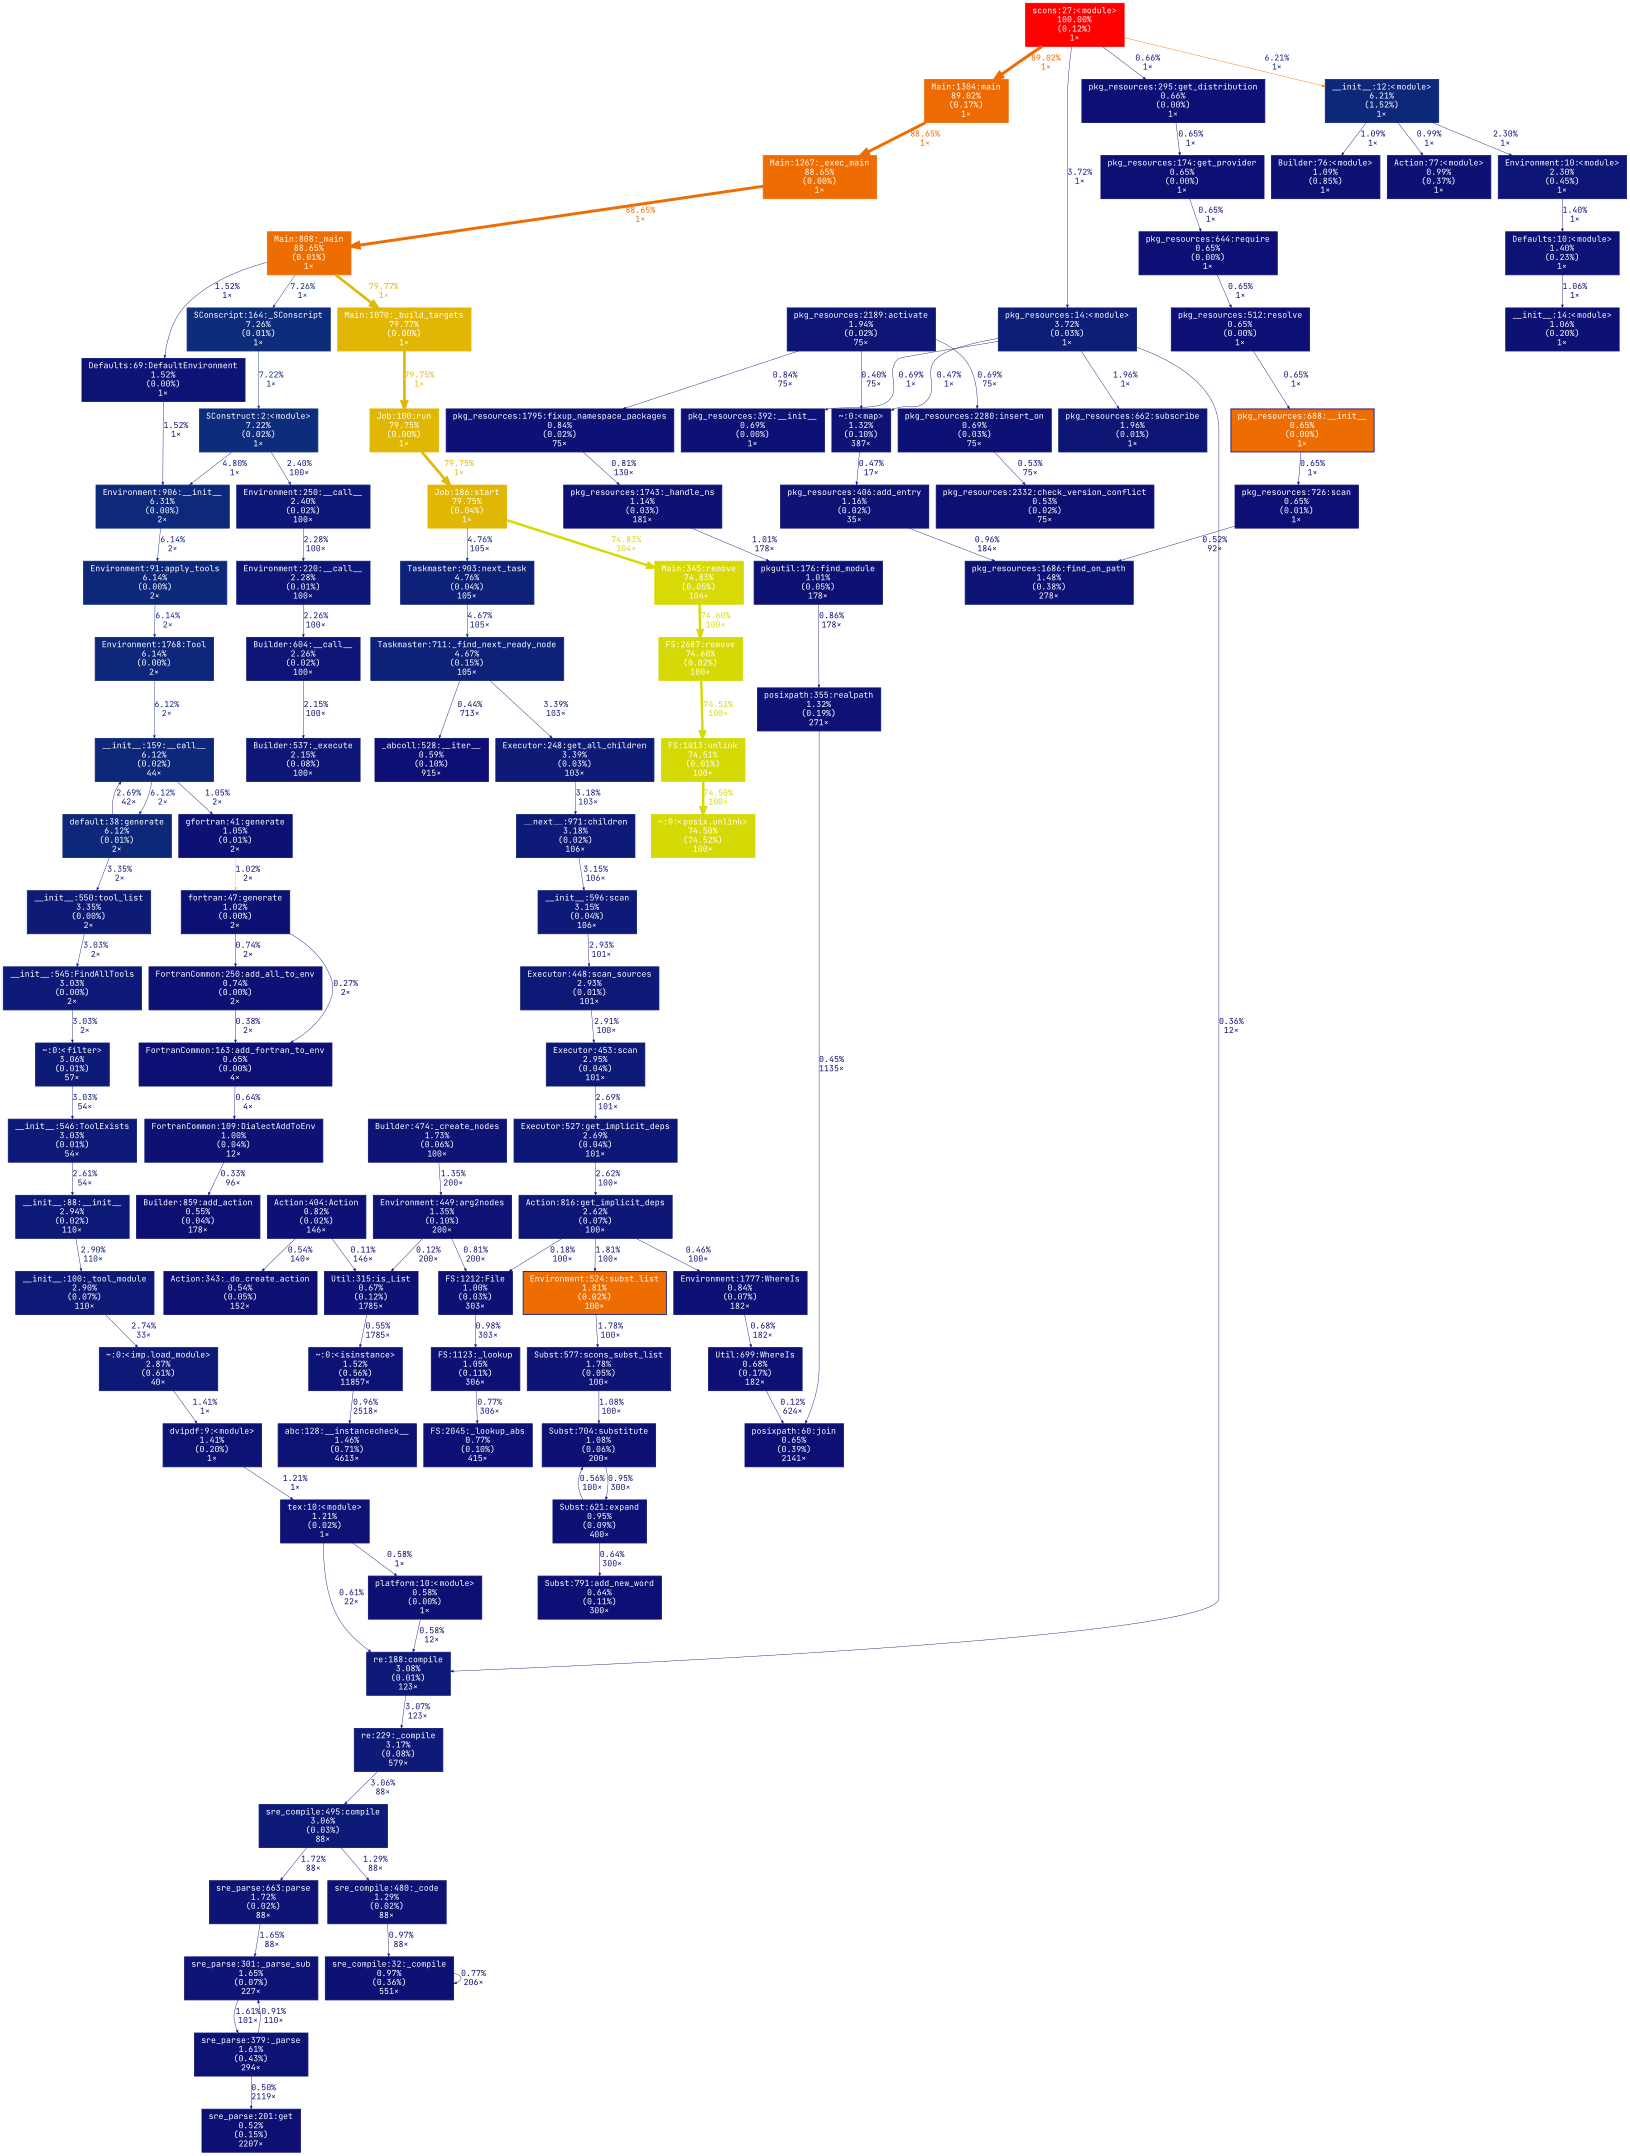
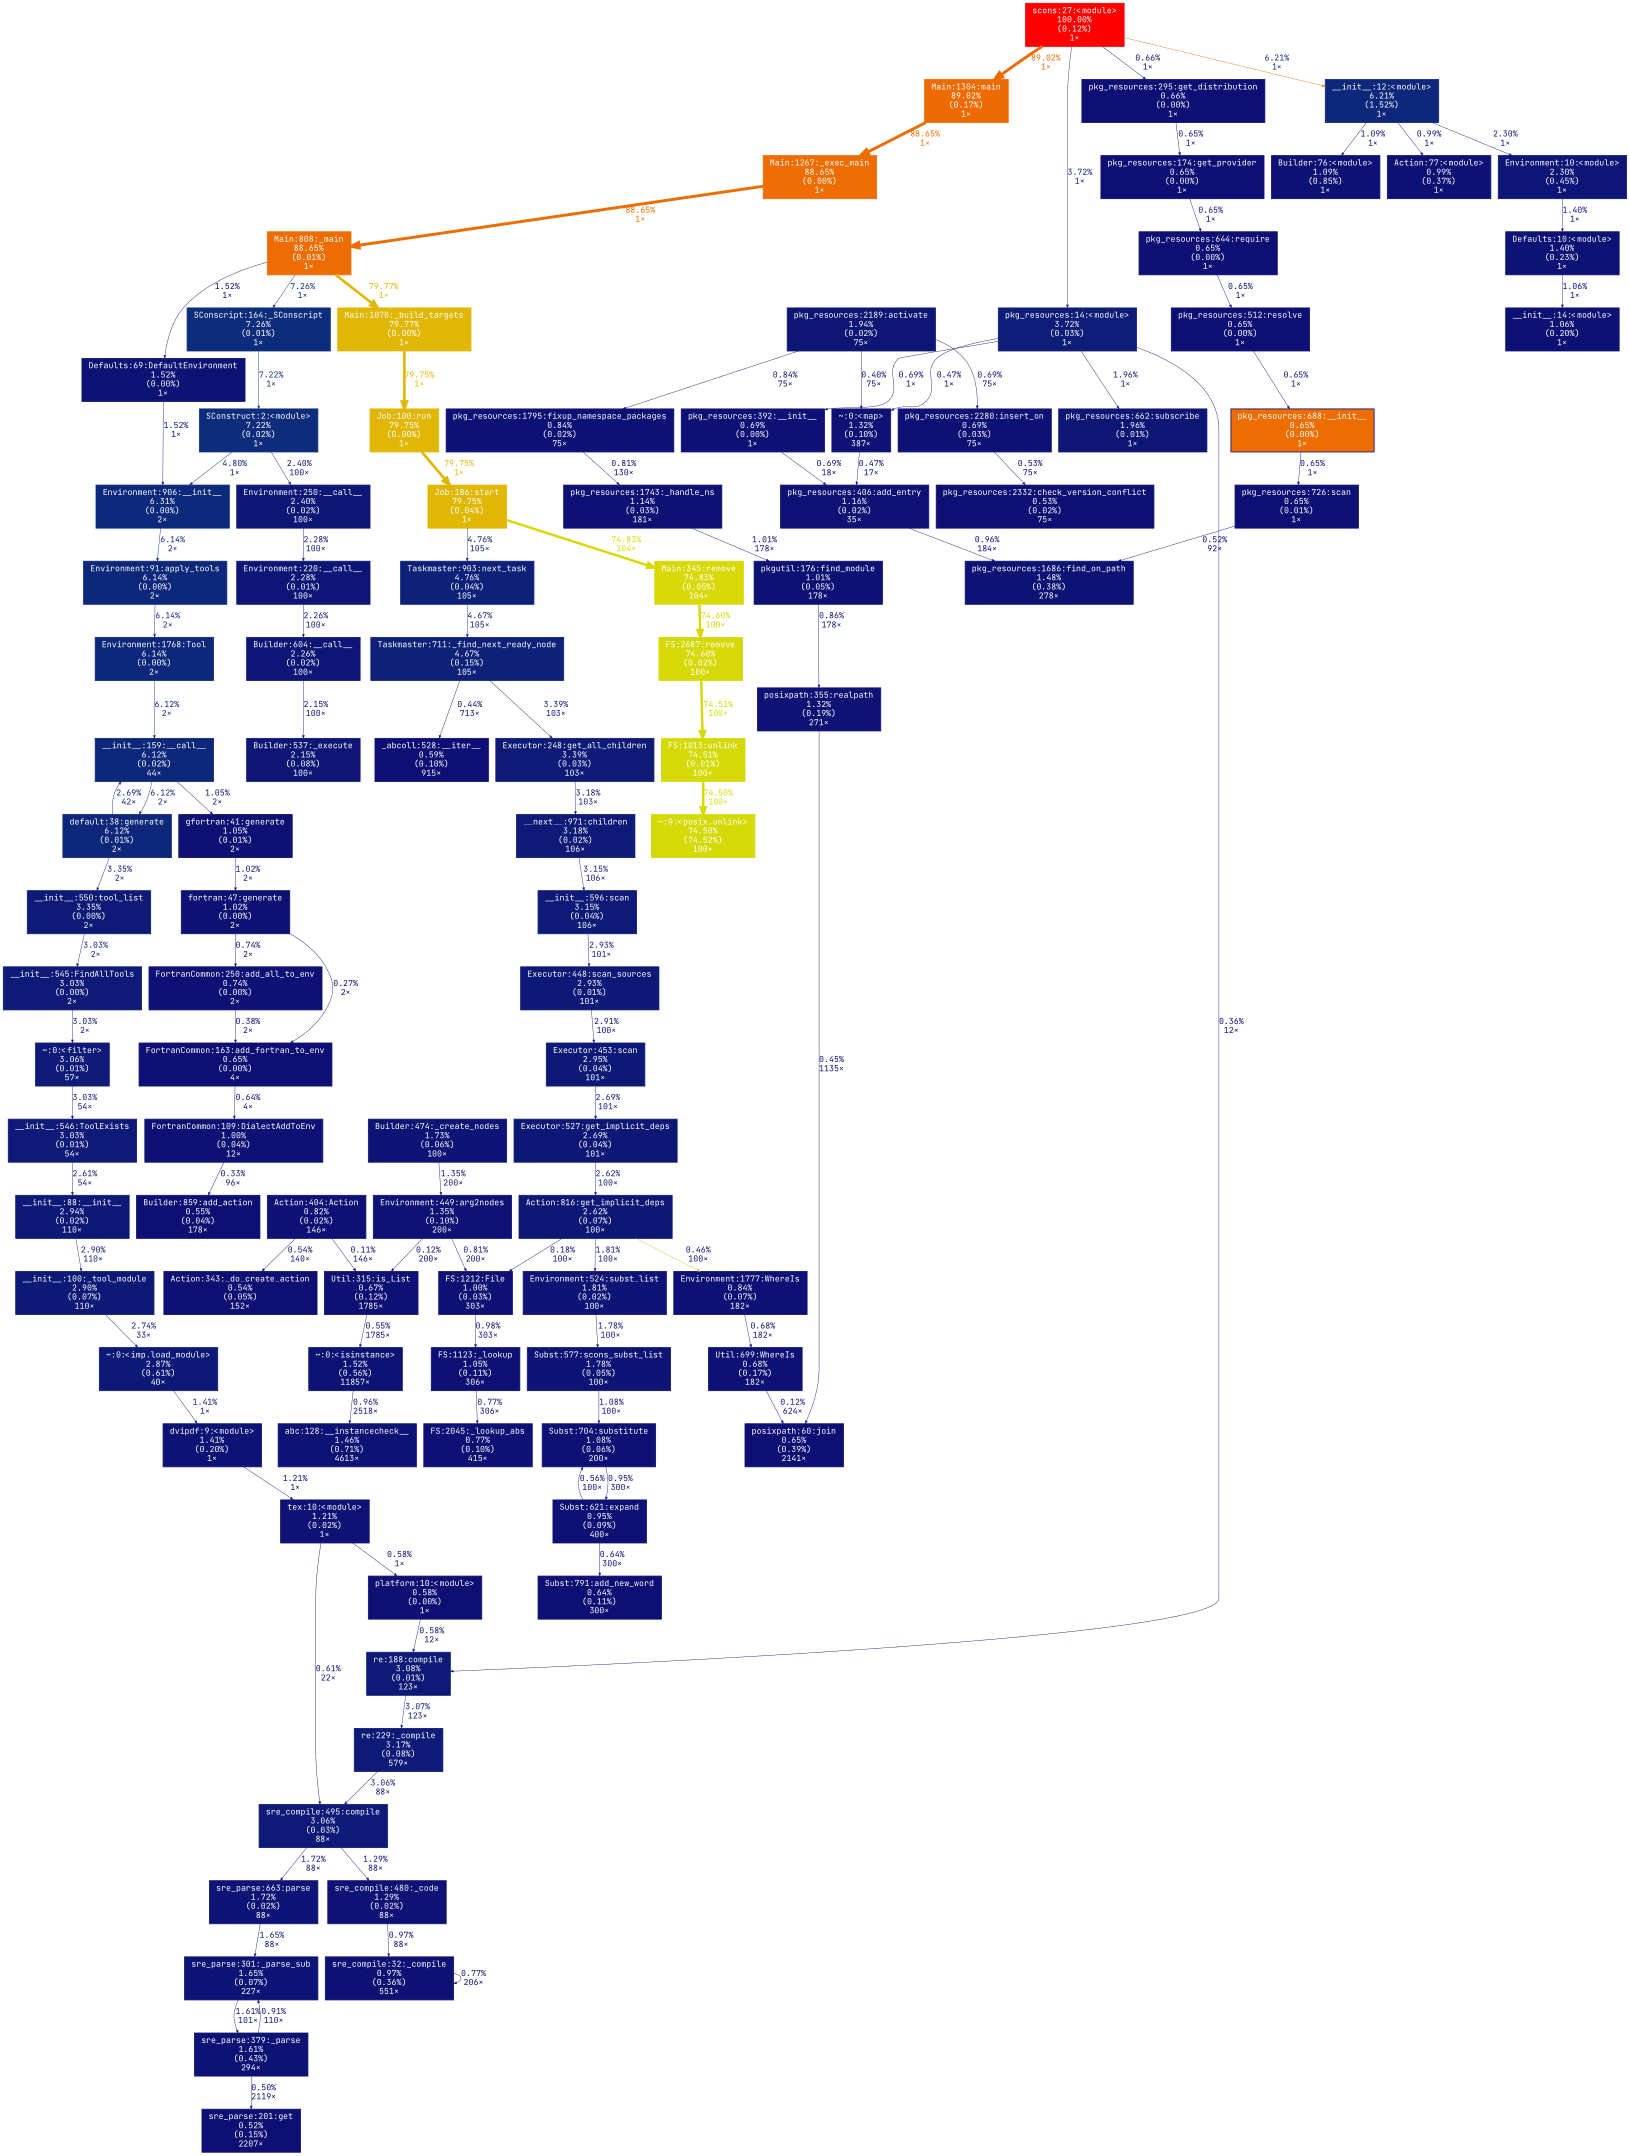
edge "pkg_resources:392:__init__ 0.69% (0.00%) 1×" -> "pkg_resources:406:add_entry 1.16% (0.02%) 35×": added, label "0.69% 18×"
edge "gfortran:41:generate 1.05% (0.01%) 2×" -> "fortran:47:generate 1.02% (0.00%) 2×": color #d5d906 -> #0d1174
edge "Action:816:get_implicit_deps 2.62% (0.07%) 100×" -> "Environment:1777:WhereIs 0.84% (0.07%) 182×": color #0d0f73 -> #e1b705
node "Environment:524:subst_list 1.81% (0.02%) 100×": fillcolor #ee6d03 -> #0d1475
edge "tex:10:<module> 1.21% (0.02%) 1×" -> "re:188:compile 3.08% (0.01%) 123×": now "tex:10:<module> 1.21% (0.02%) 1×" -> "sre_compile:495:compile 3.06% (0.03%) 88×"
